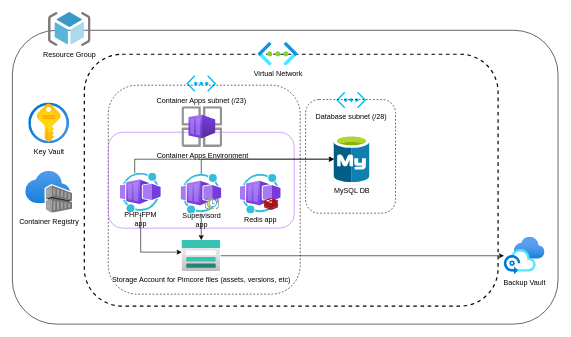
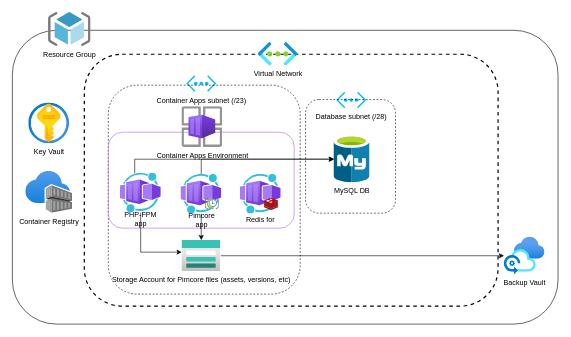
node "Supervisord app": label "Supervisord app" -> "Pimcore app"
node "Redis app": label "Redis app" -> "Redis for"
